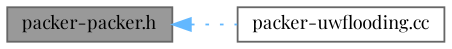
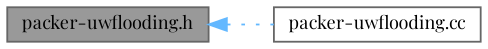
node "packer-packer.h": label "packer-packer.h" -> "packer-uwflooding.h"
